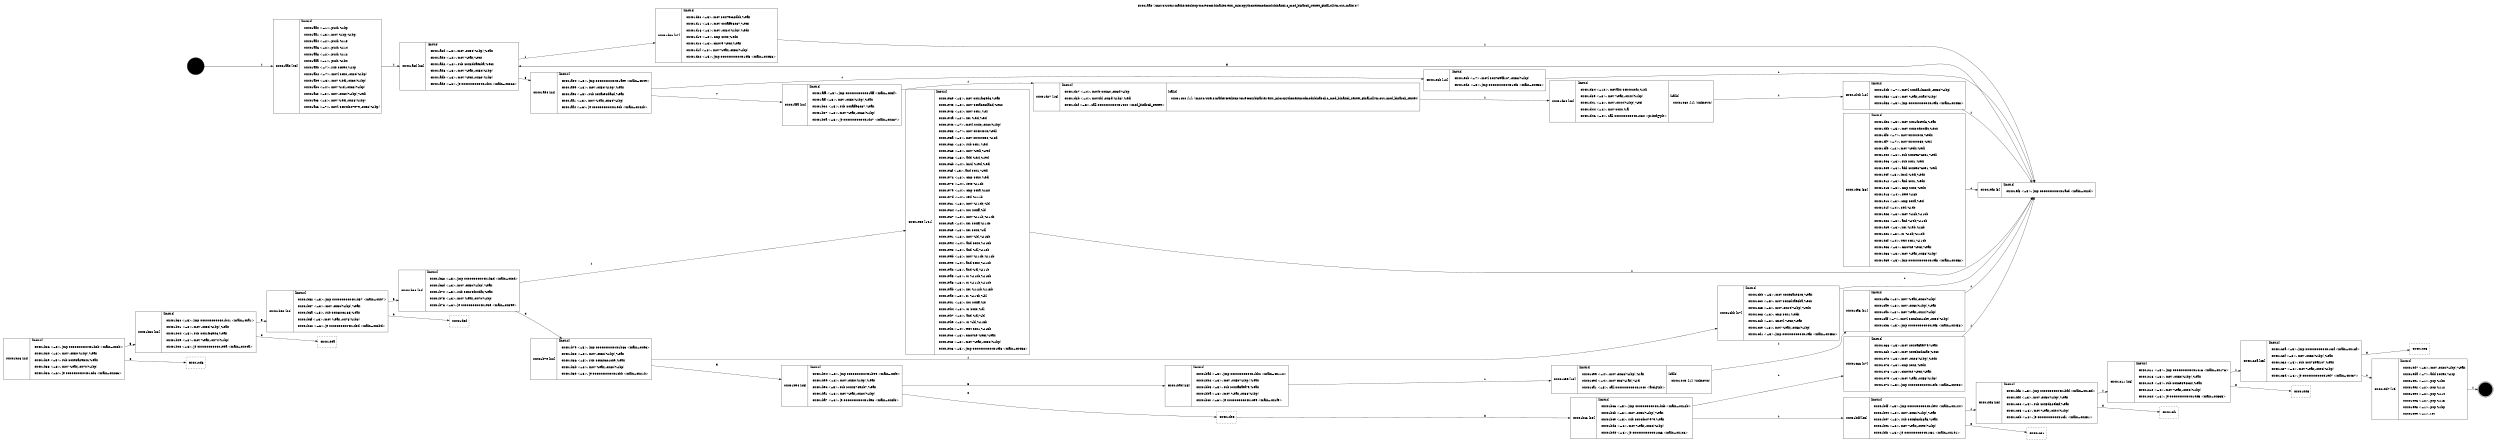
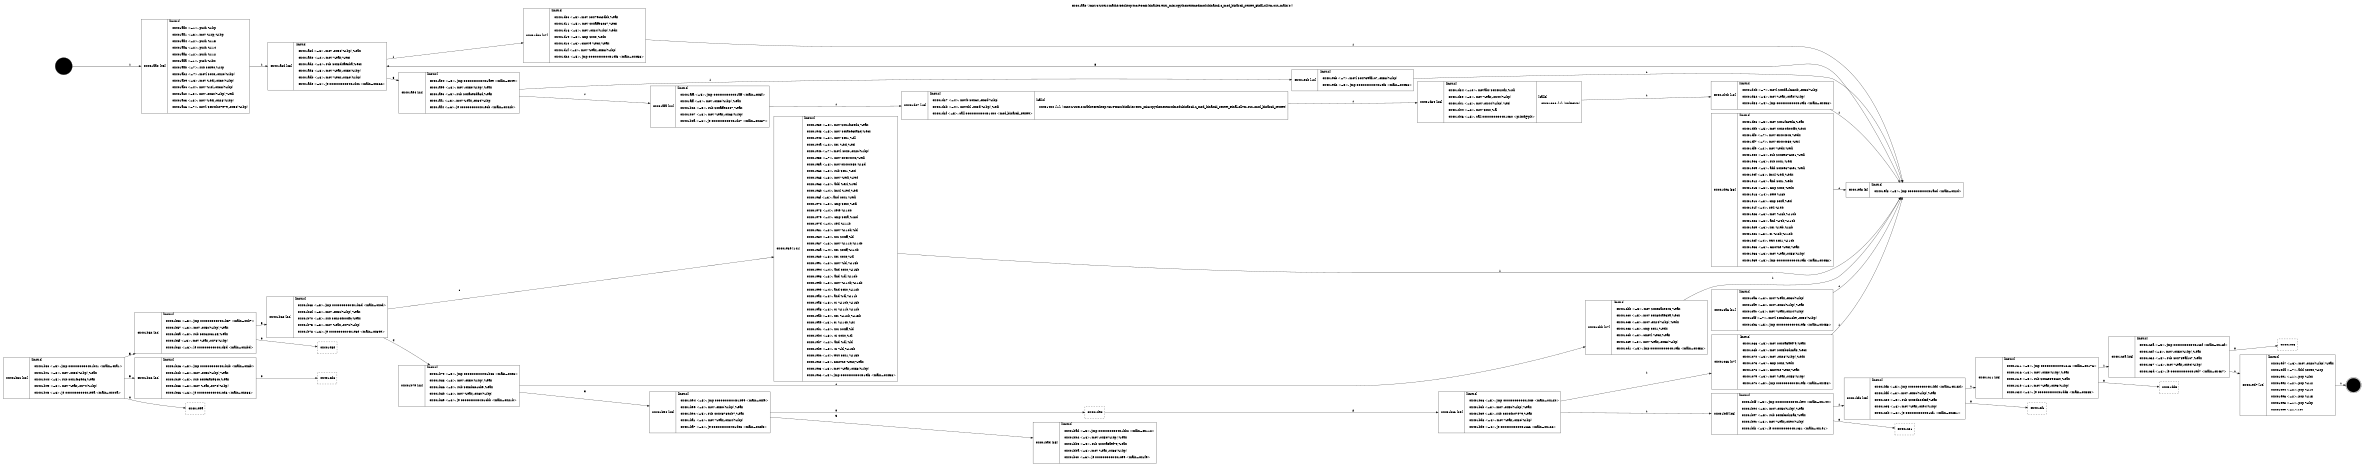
edge "0x401b26 [22]" -> "0x401b3c [22]": reversed
node "0x401c99 [13]": removed
